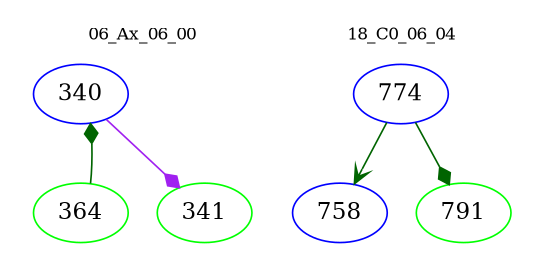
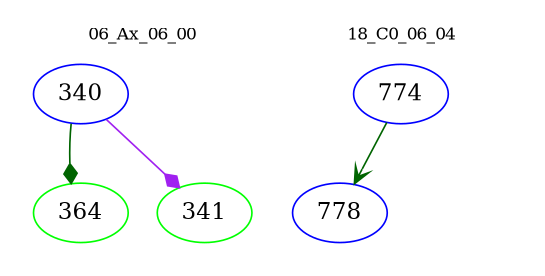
edge "364" -> "340": reversed
node "758": label "758" -> "778"
node "791": removed
